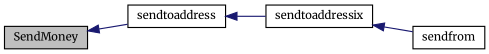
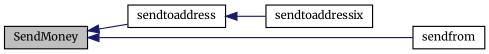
edge "sendfrom" -> "sendtoaddressix": now "sendfrom" -> "SendMoney"
